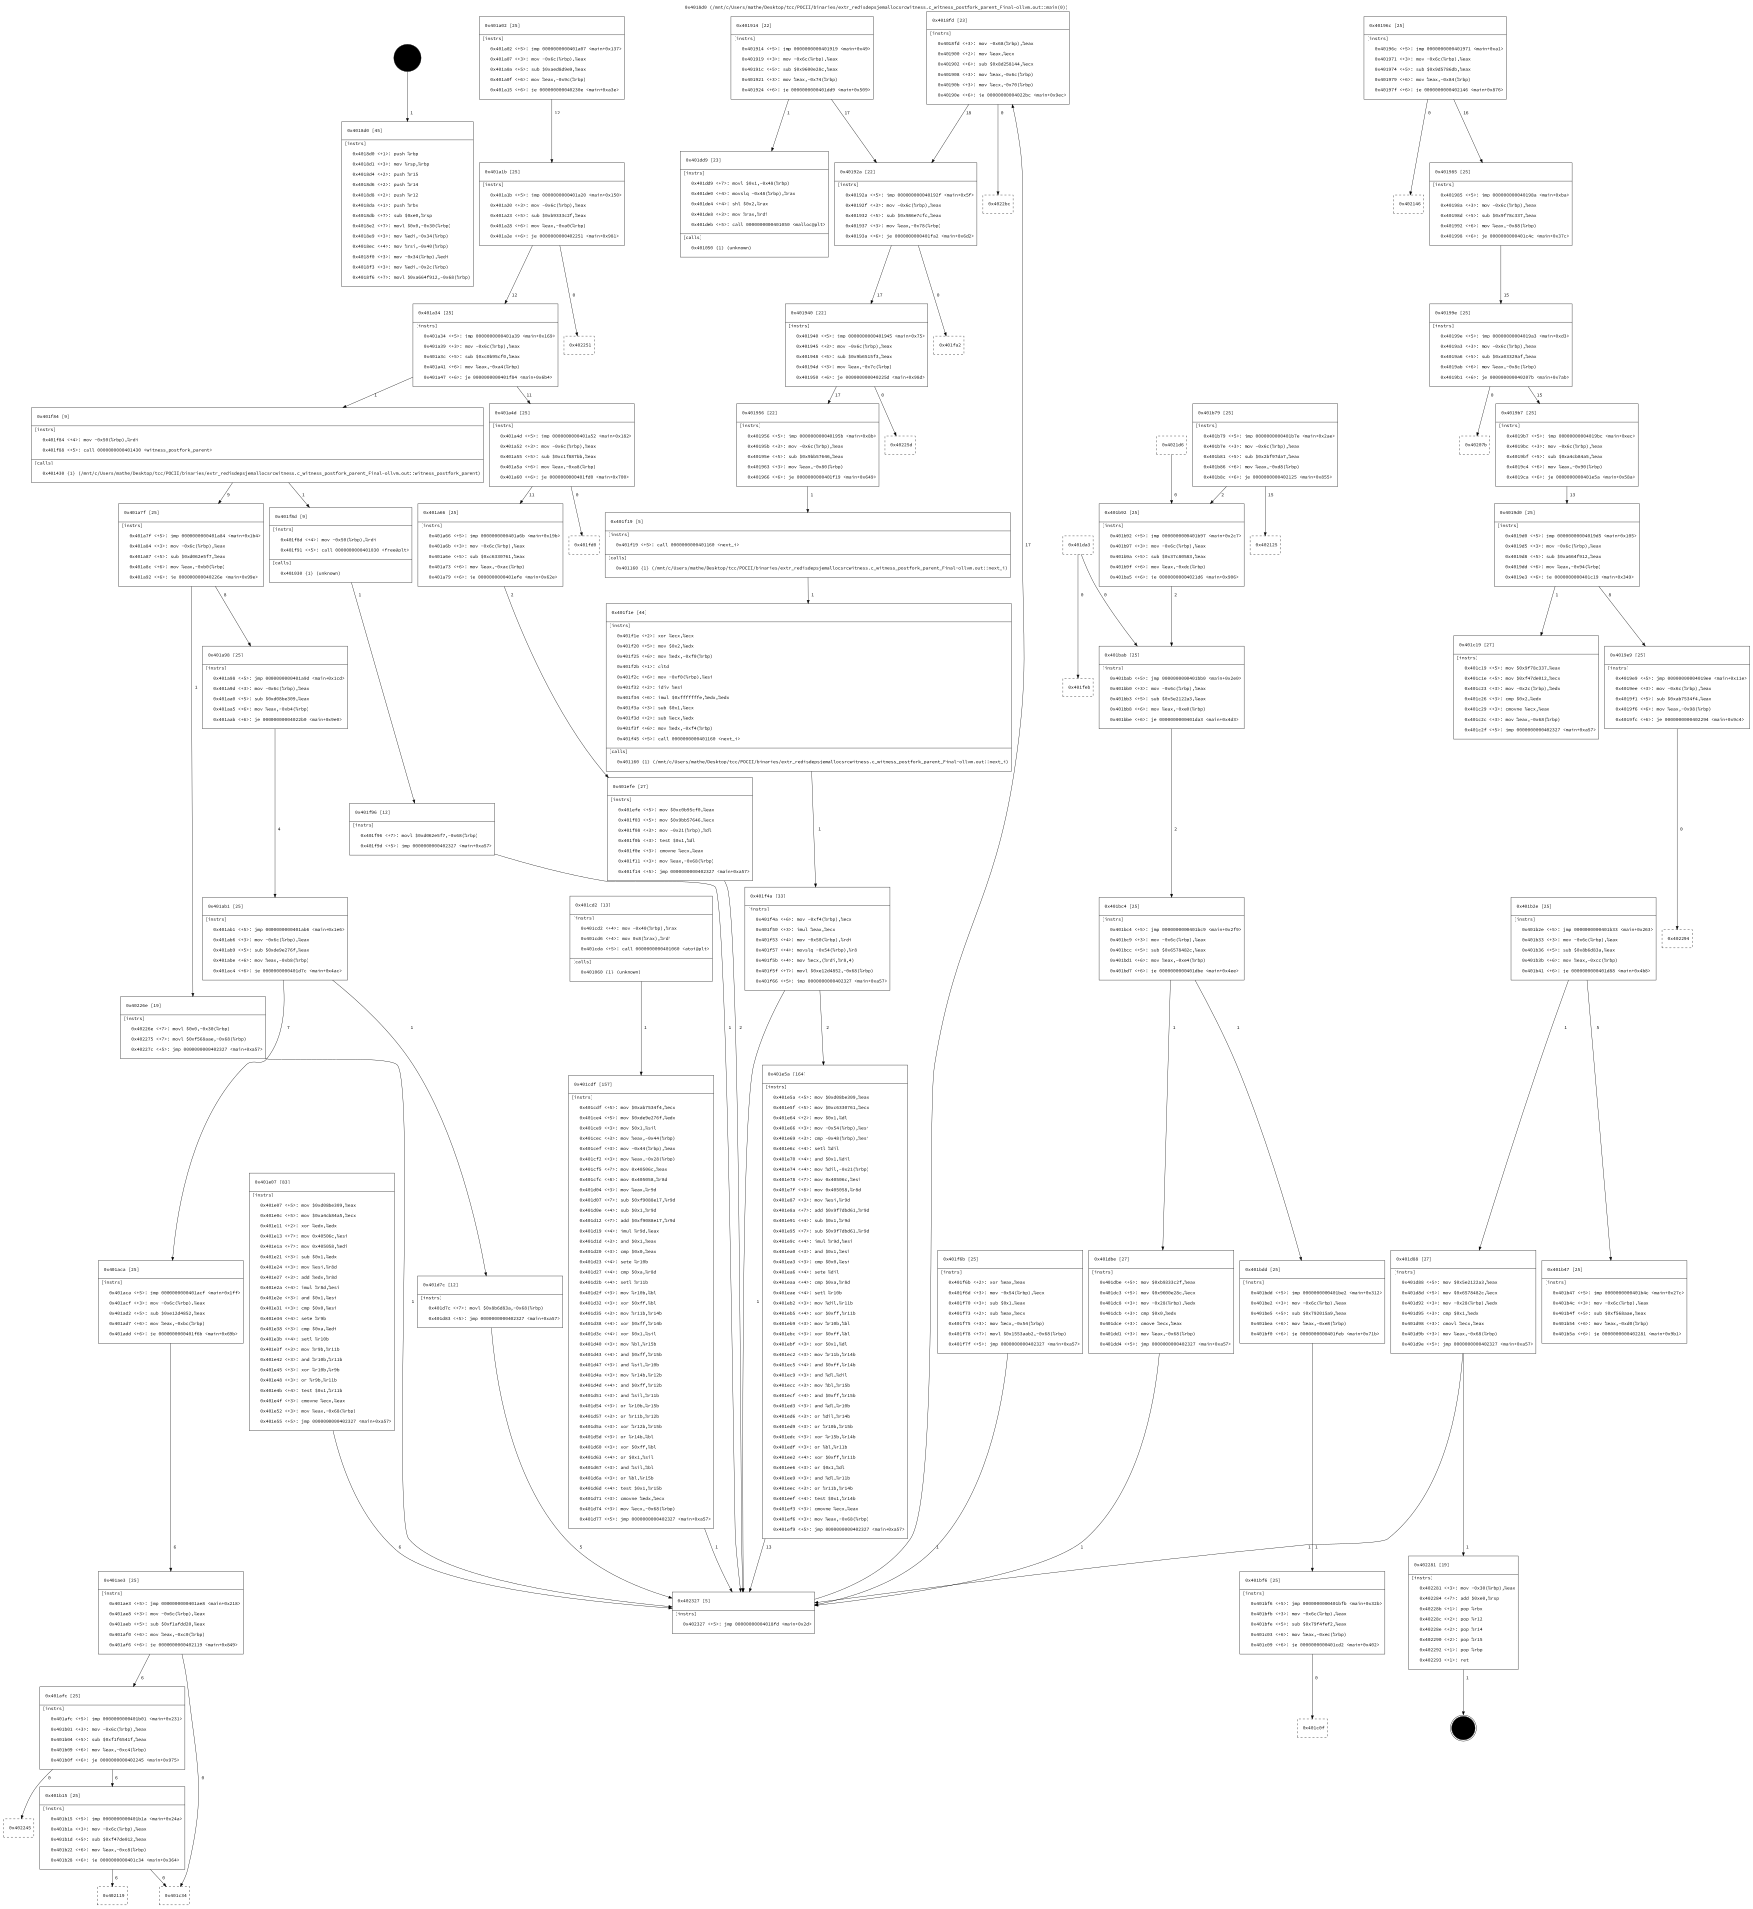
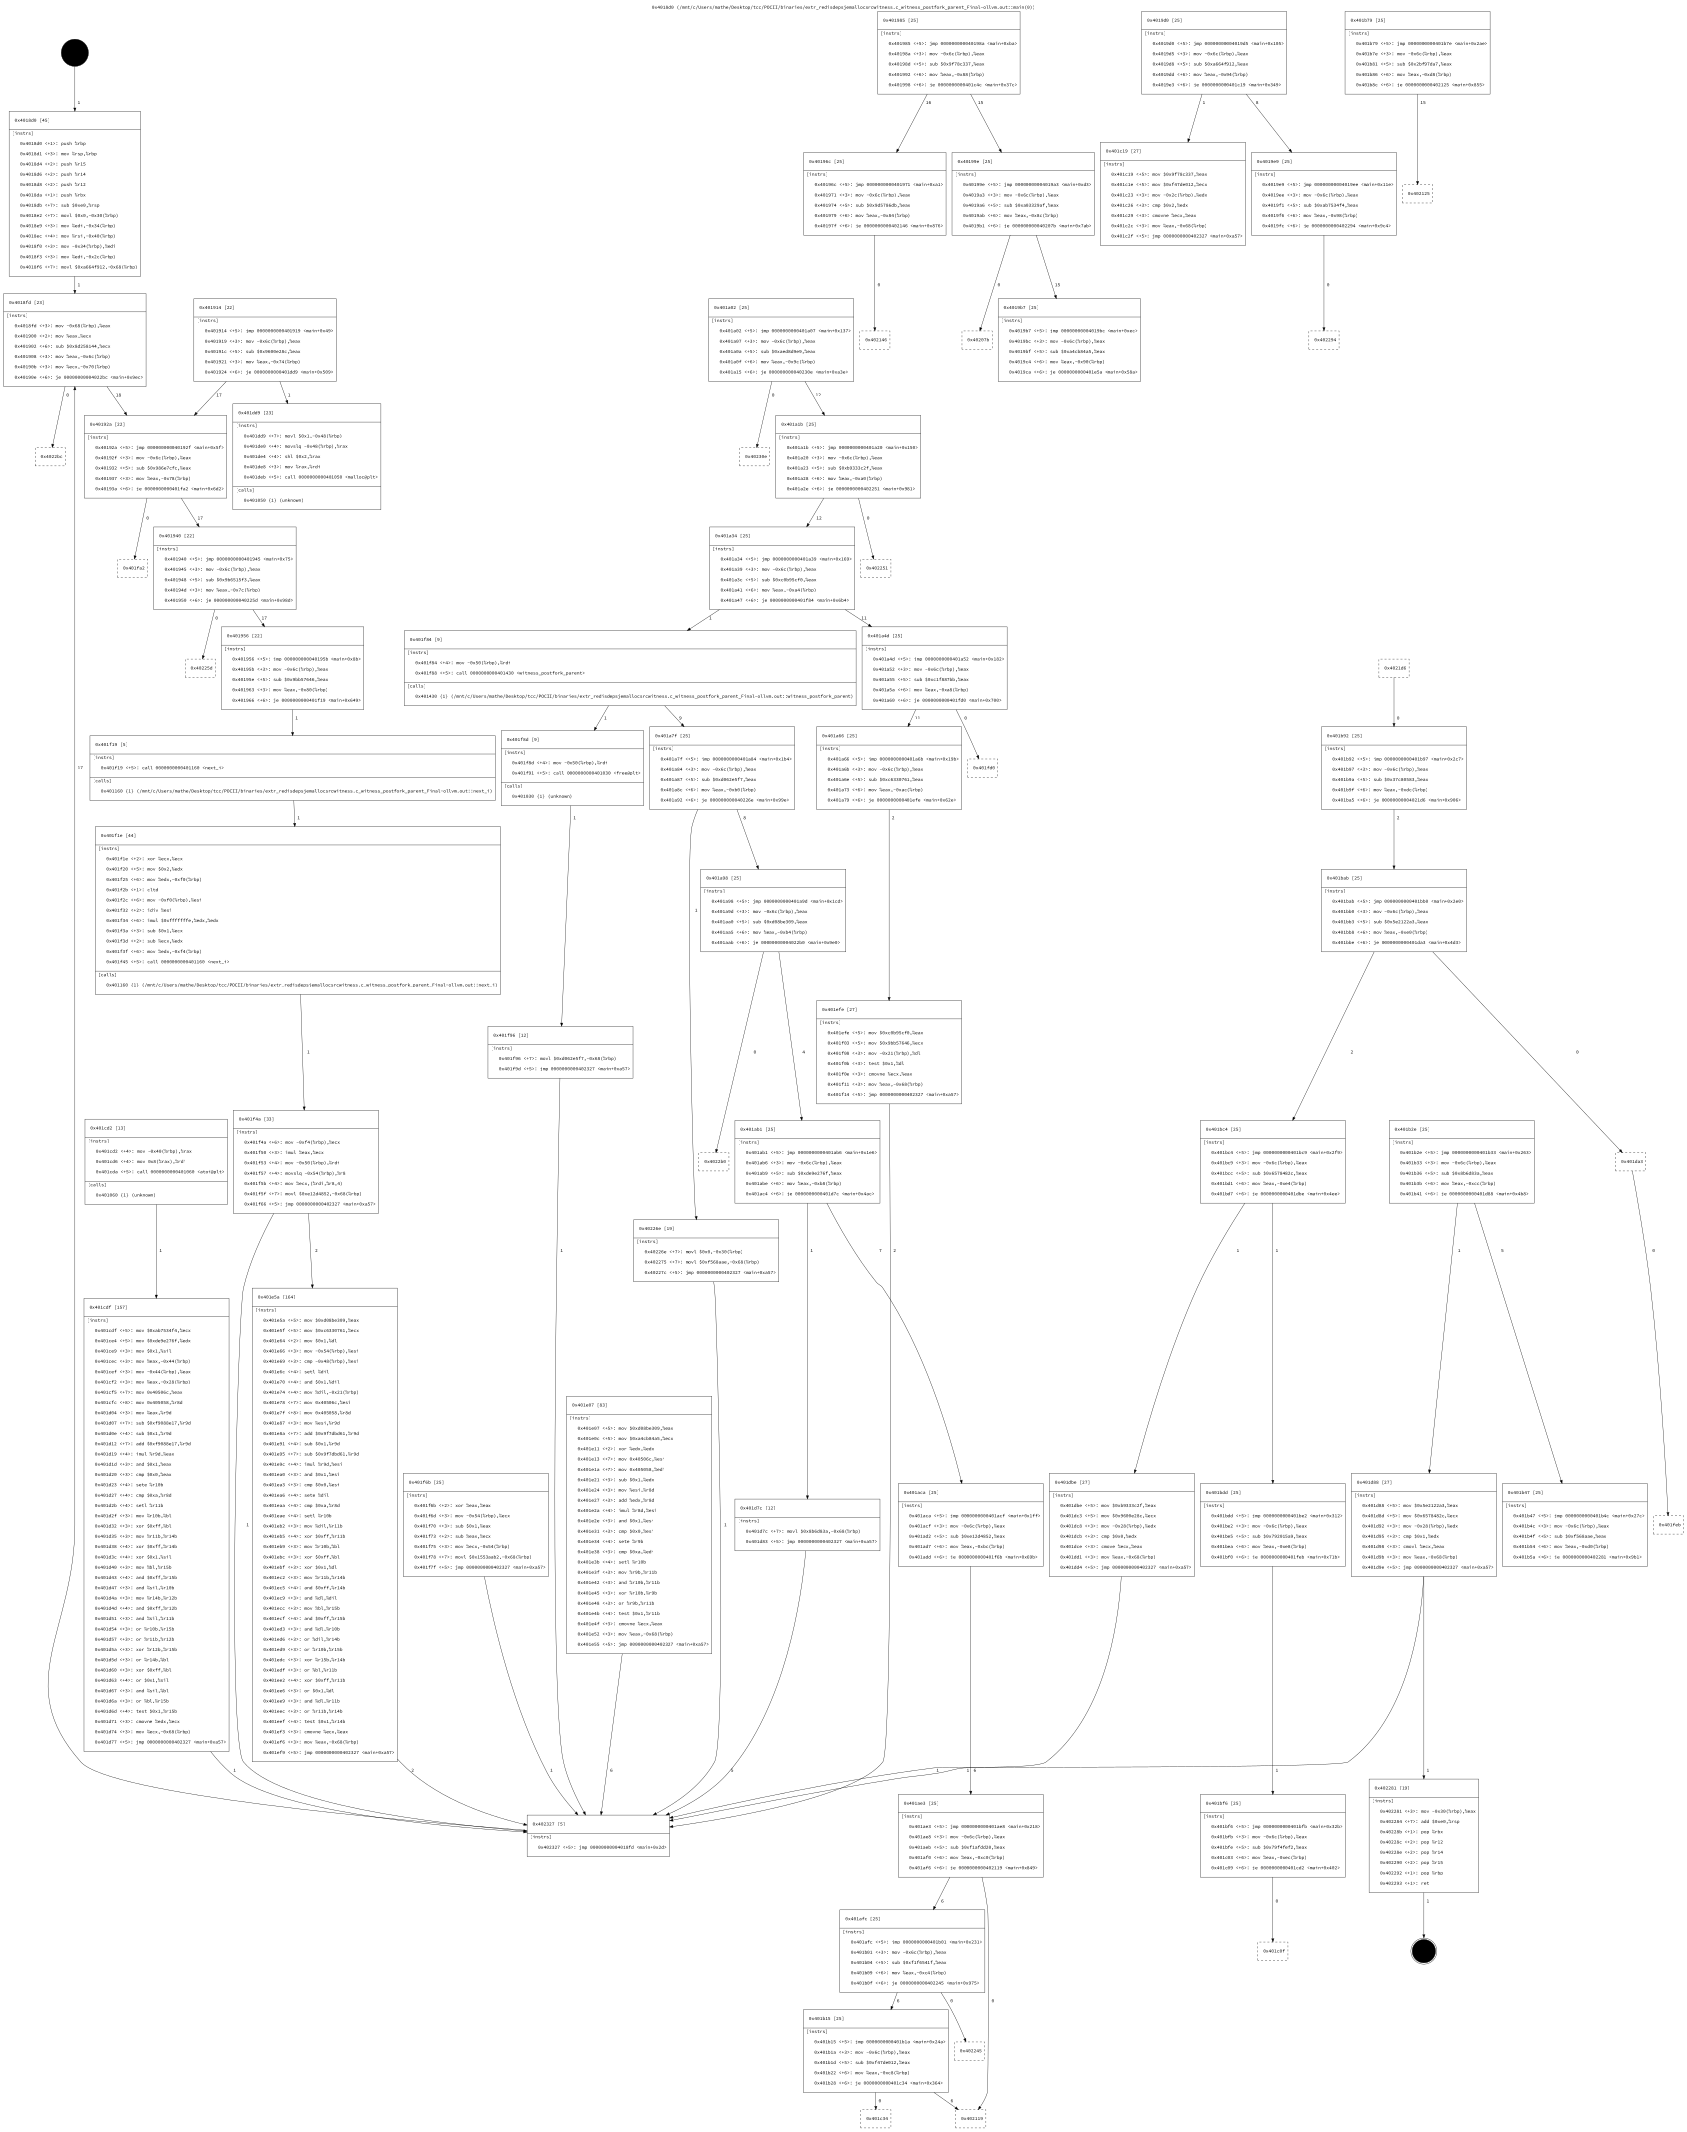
edge "0x40196c [25]" -> "0x401985 [25]": reversed
edge "0x4018d0 [45]" -> "0x4018fd [23]": added, label "1"
node "0x40230e": added
edge "0x4019b7 [25]" -> "0x4019d0 [25]": removed, label "13"
edge "0x401b79 [25]" -> "0x401b92 [25]": removed, label "2"
edge "0x401da3" -> "0x401bab [25]": reversed
node "0x4022b0": added
edge "0x401e5a [164]" -> "0x402327 [5]": label " 13" -> " 2"
edge "0x401ae3 [25]" -> "0x401c34": now "0x401ae3 [25]" -> "0x402119"
